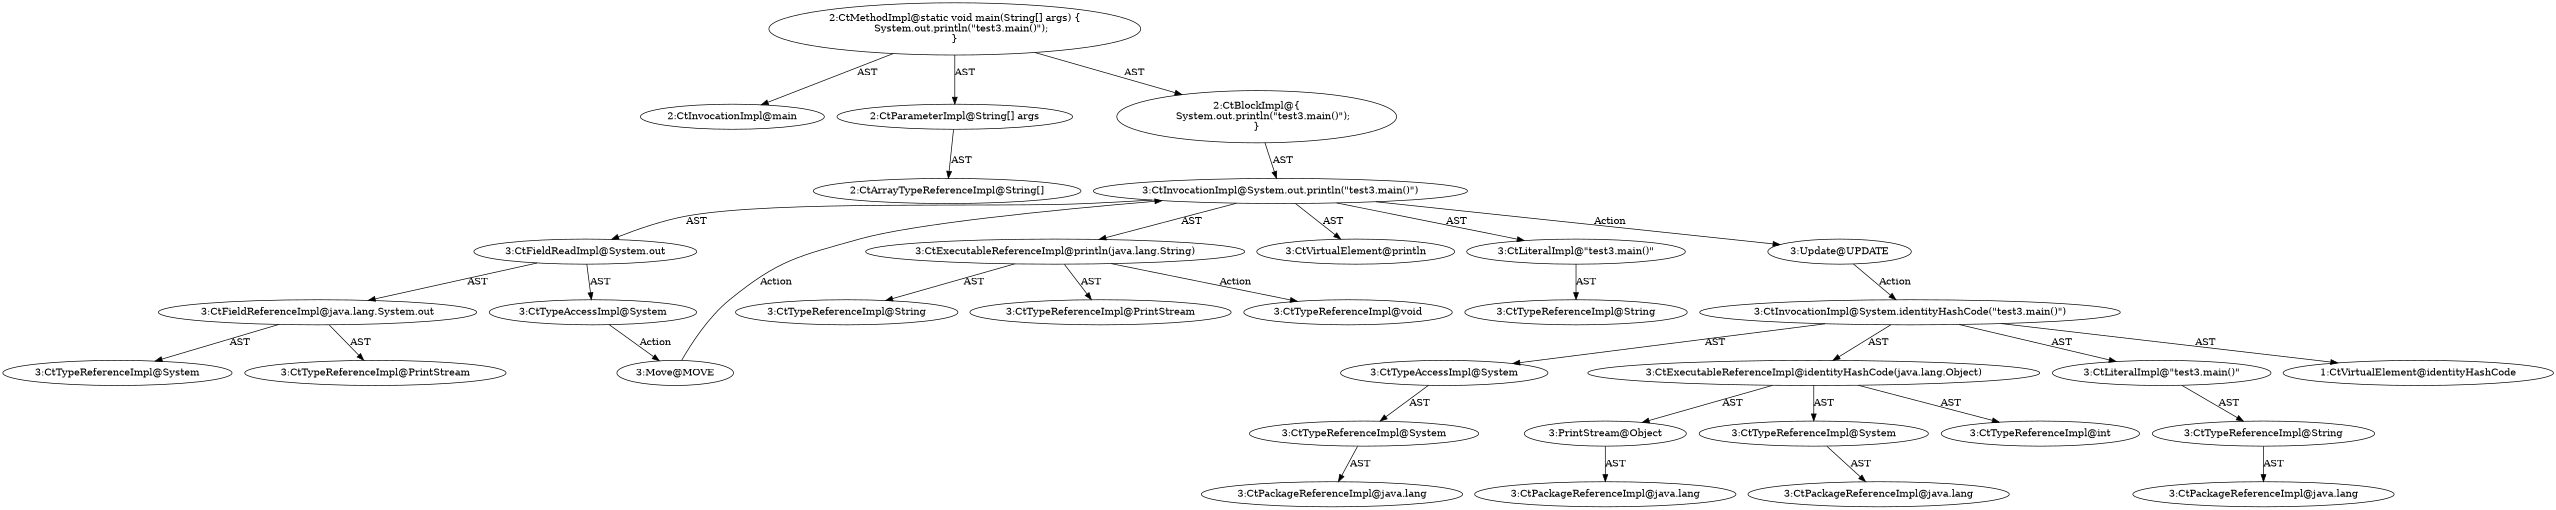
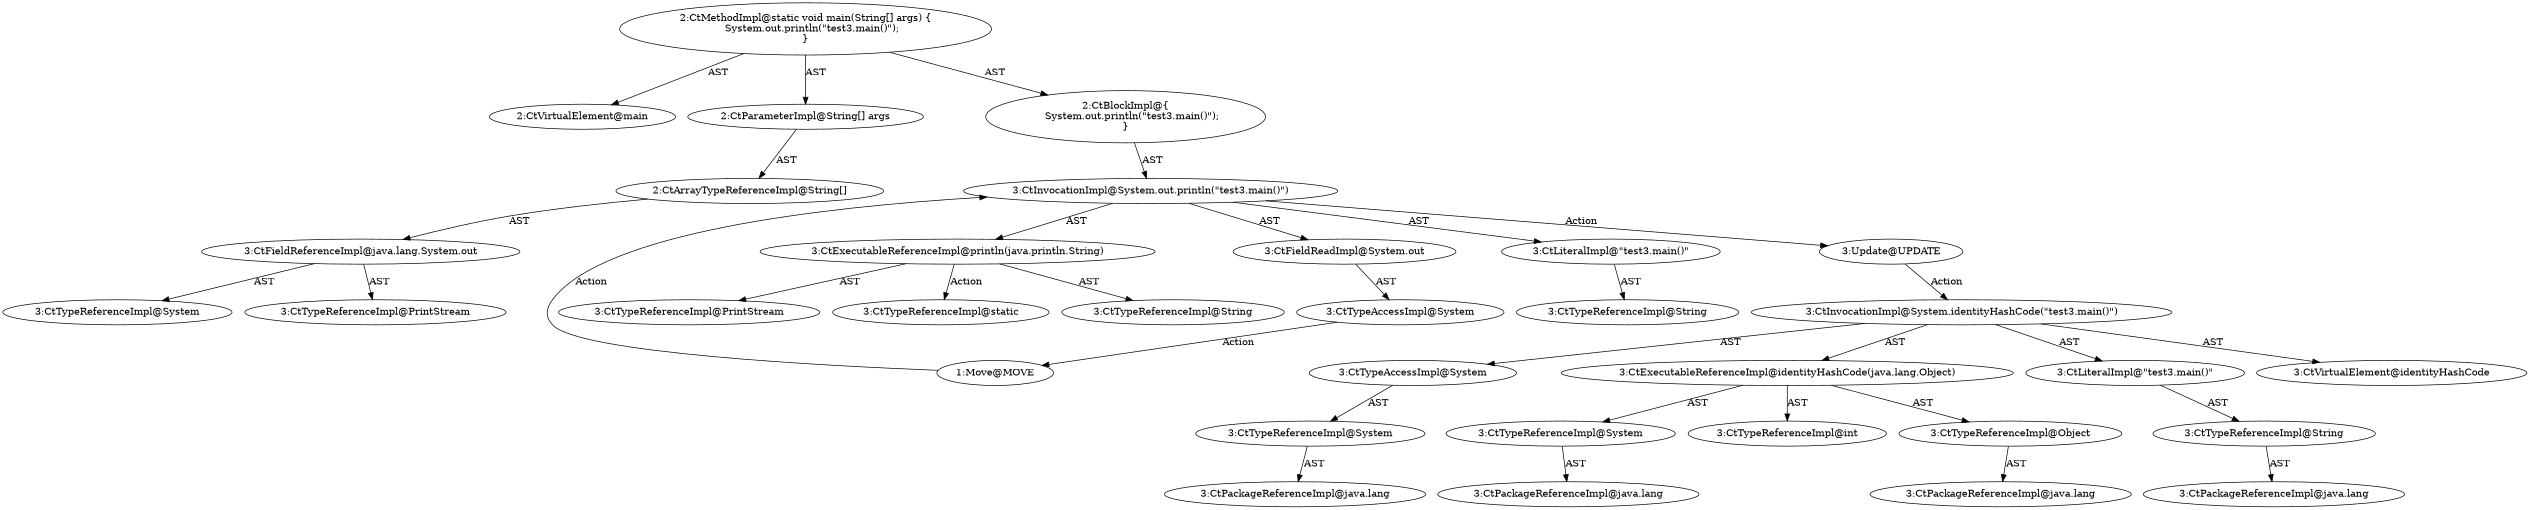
node "2:CtInvocationImpl@main": label "2:CtInvocationImpl@main" -> "2:CtVirtualElement@main"
node "3:CtExecutableReferenceImpl@println(java.lang.String)": label "3:CtExecutableReferenceImpl@println(java.lang.String)" -> "3:CtExecutableReferenceImpl@println(java.println.String)"
node "3:CtVirtualElement@println": removed
edge "3:CtFieldReadImpl@System.out" -> "3:CtFieldReferenceImpl@java.lang.System.out": now "2:CtArrayTypeReferenceImpl@String[]" -> "3:CtFieldReferenceImpl@java.lang.System.out"
node "3:CtTypeReferenceImpl@void": label "3:CtTypeReferenceImpl@void" -> "3:CtTypeReferenceImpl@static"
node "3:Move@MOVE": label "3:Move@MOVE" -> "1:Move@MOVE"
node "1:CtVirtualElement@identityHashCode": label "1:CtVirtualElement@identityHashCode" -> "3:CtVirtualElement@identityHashCode"
node "3:PrintStream@Object": label "3:PrintStream@Object" -> "3:CtTypeReferenceImpl@Object"
